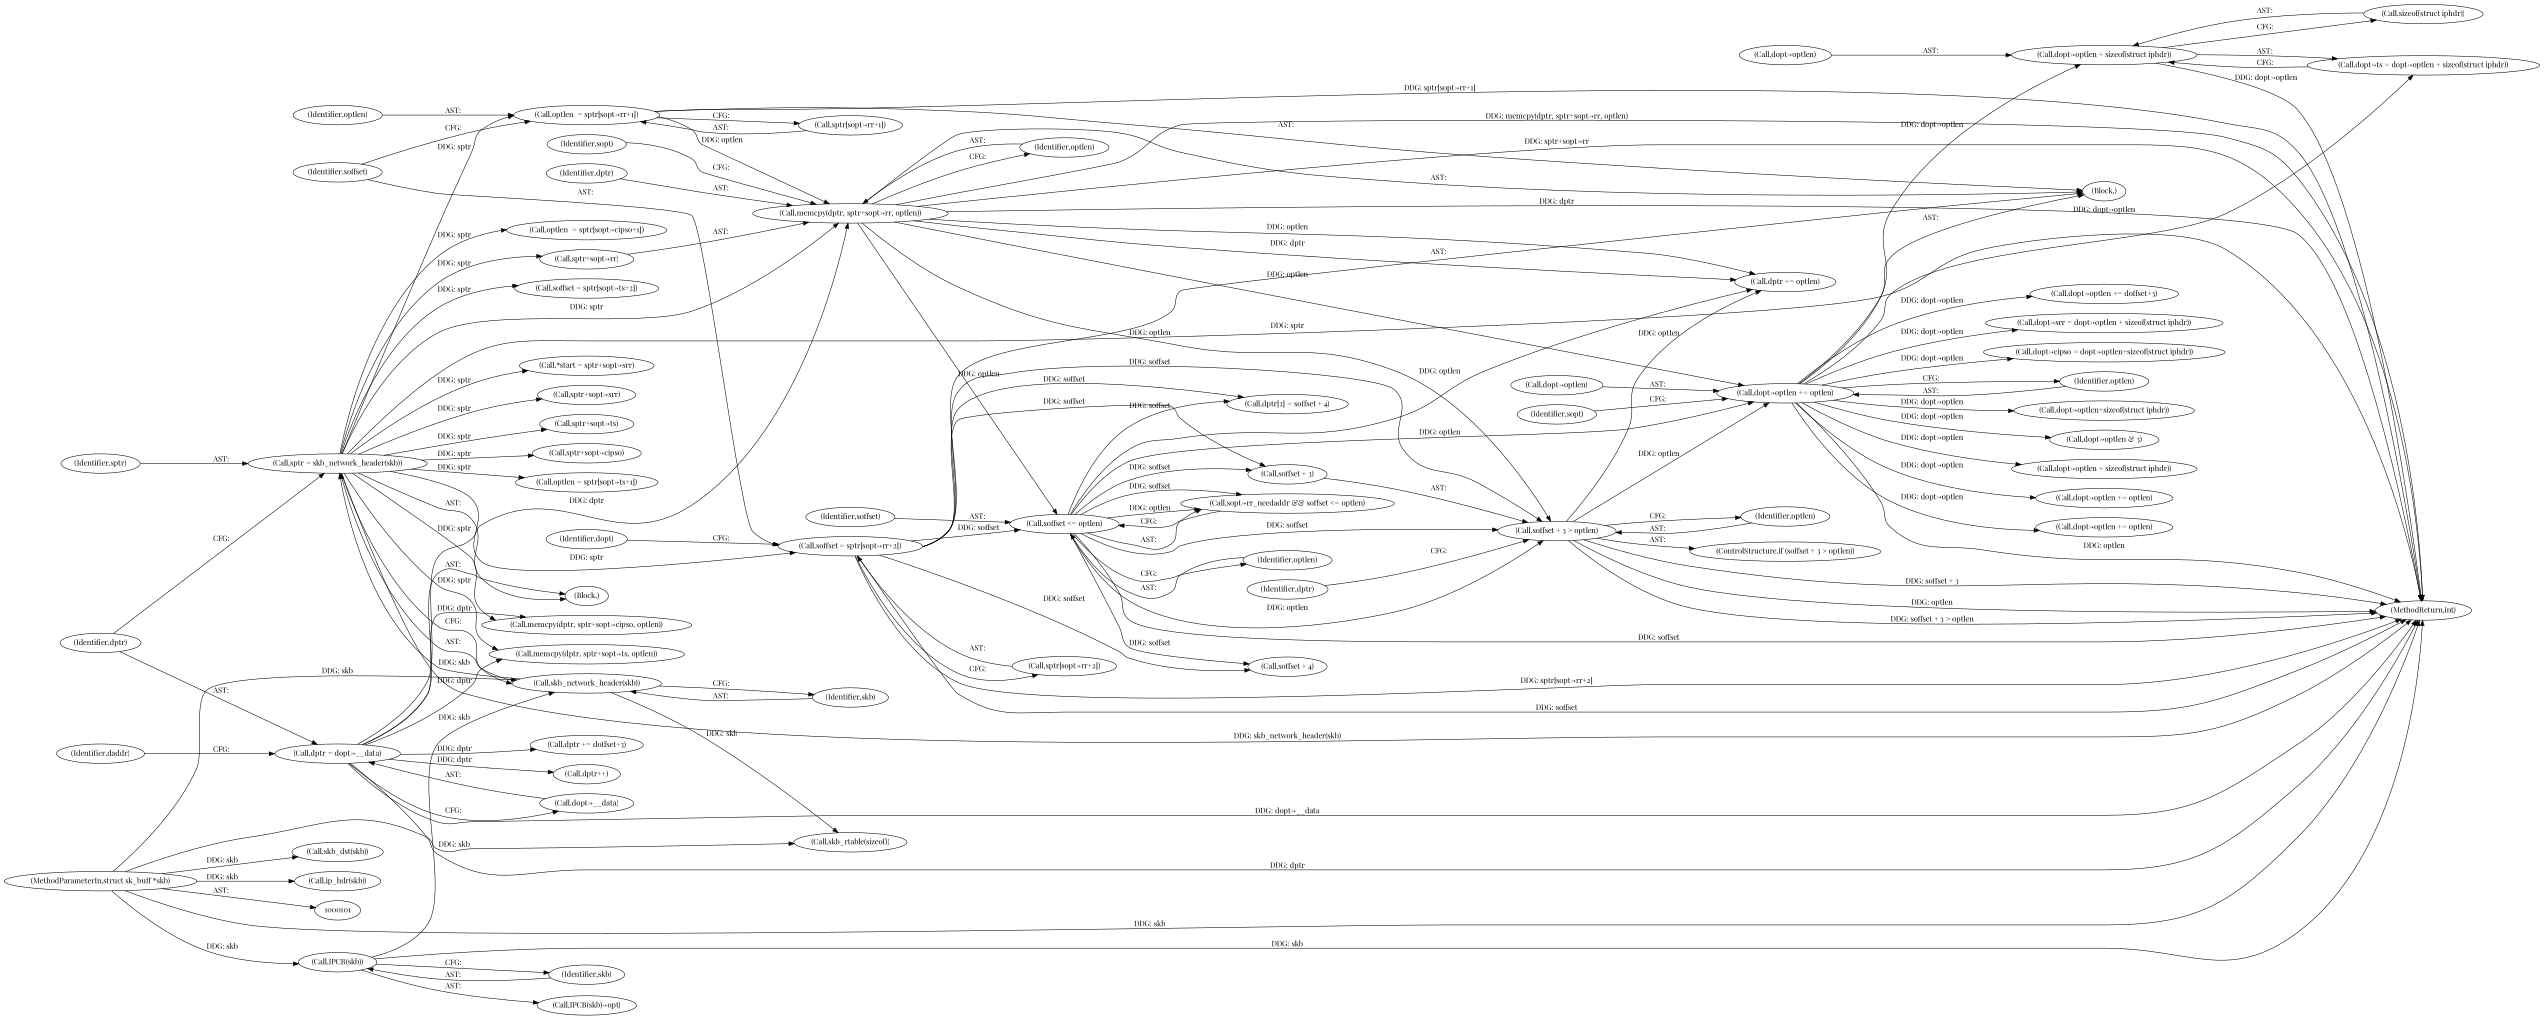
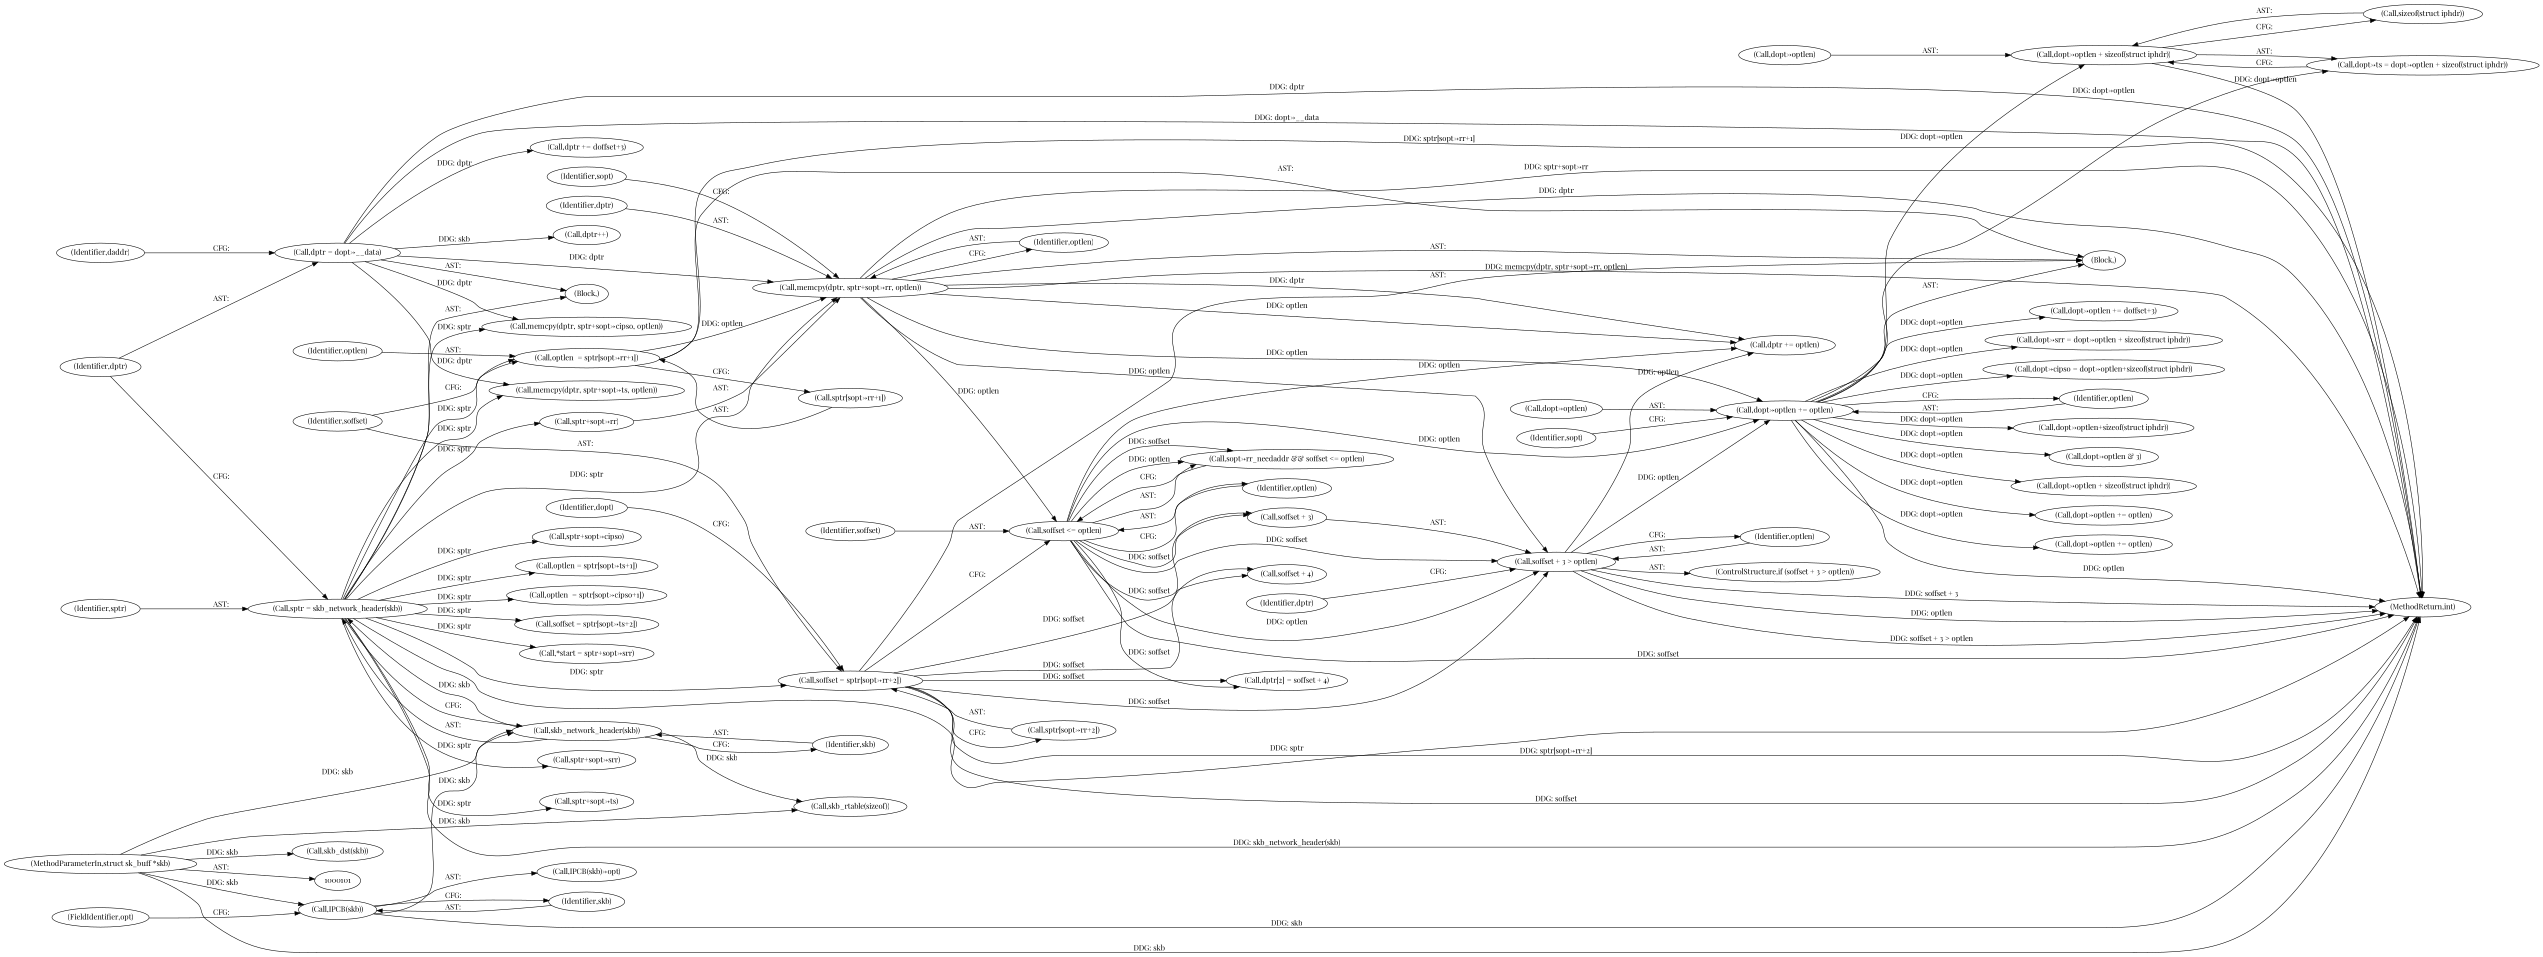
edge "(Call,soffset = sptr[sopt->rr+2])" -> "(Call,soffset <= optlen)": label "DDG: soffset" -> "CFG: "
edge "(Call,dptr = dopt->__data)" -> "(Call,dptr++)": label "DDG: dptr" -> "DDG: skb"
node "(Call,dopt->__data)": removed
node "(Call,ip_hdr(skb))": removed
node "(FieldIdentifier,opt)": added
